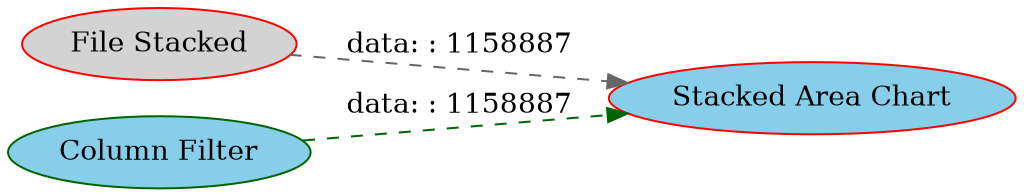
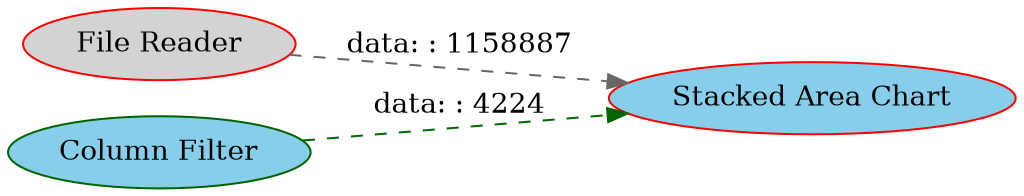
node "File Stacked": label "File Stacked" -> "File Reader"
edge "Column Filter" -> "Stacked Area Chart": label "data: : 1158887" -> "data: : 4224"
